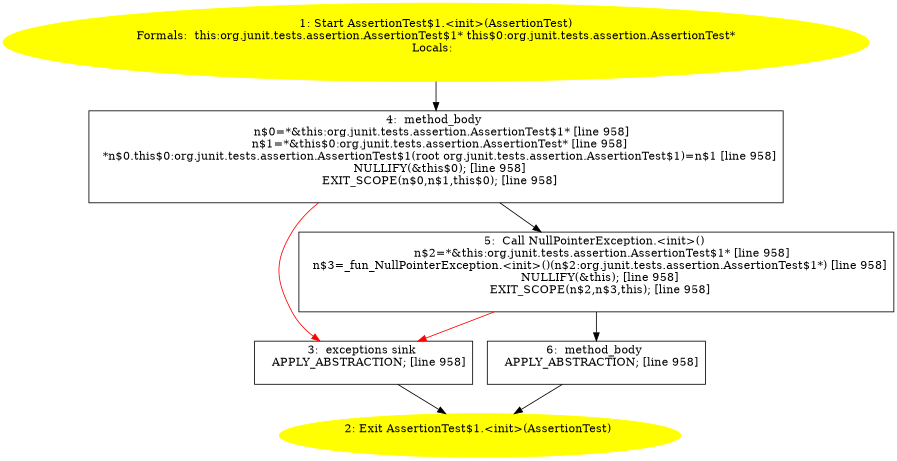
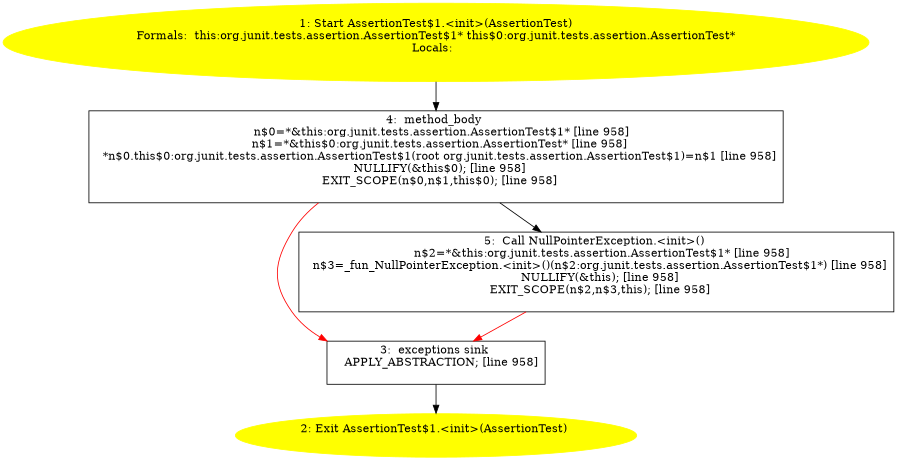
node "6:  method_body APPLY_ABSTRACTION; [line 958]": removed
